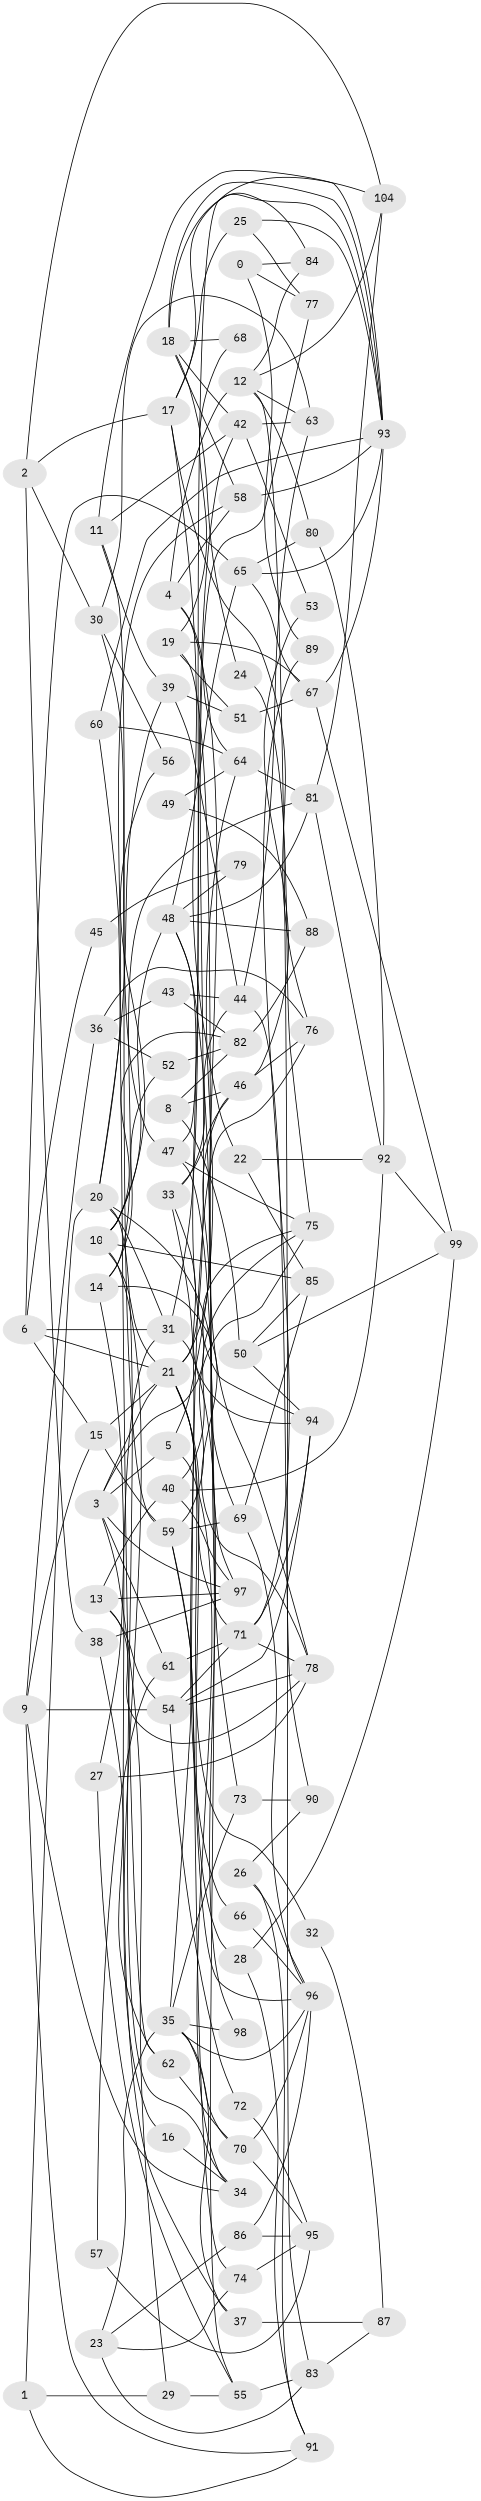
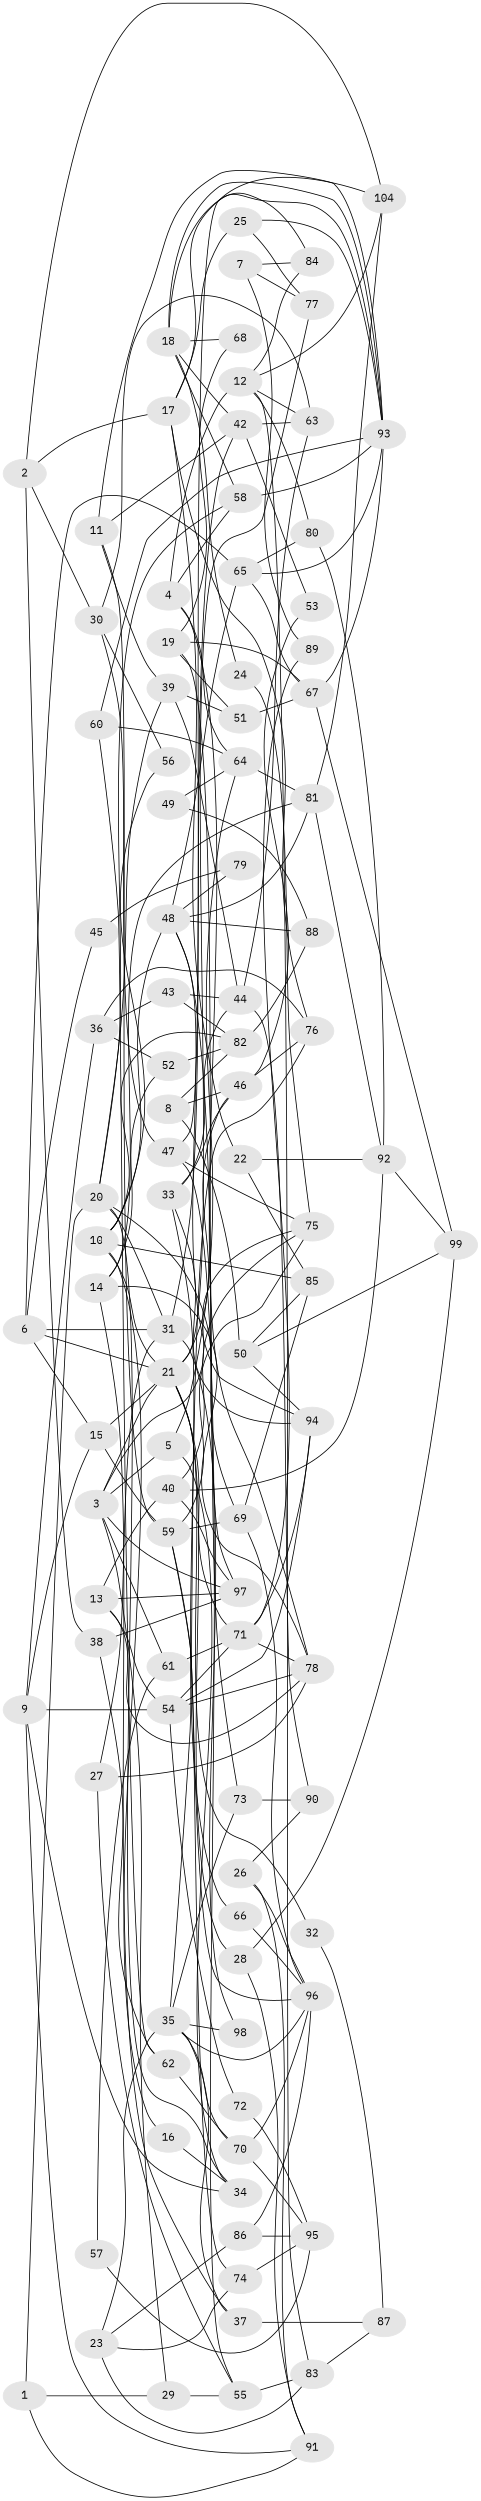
node "0": label "0" -> "7"
